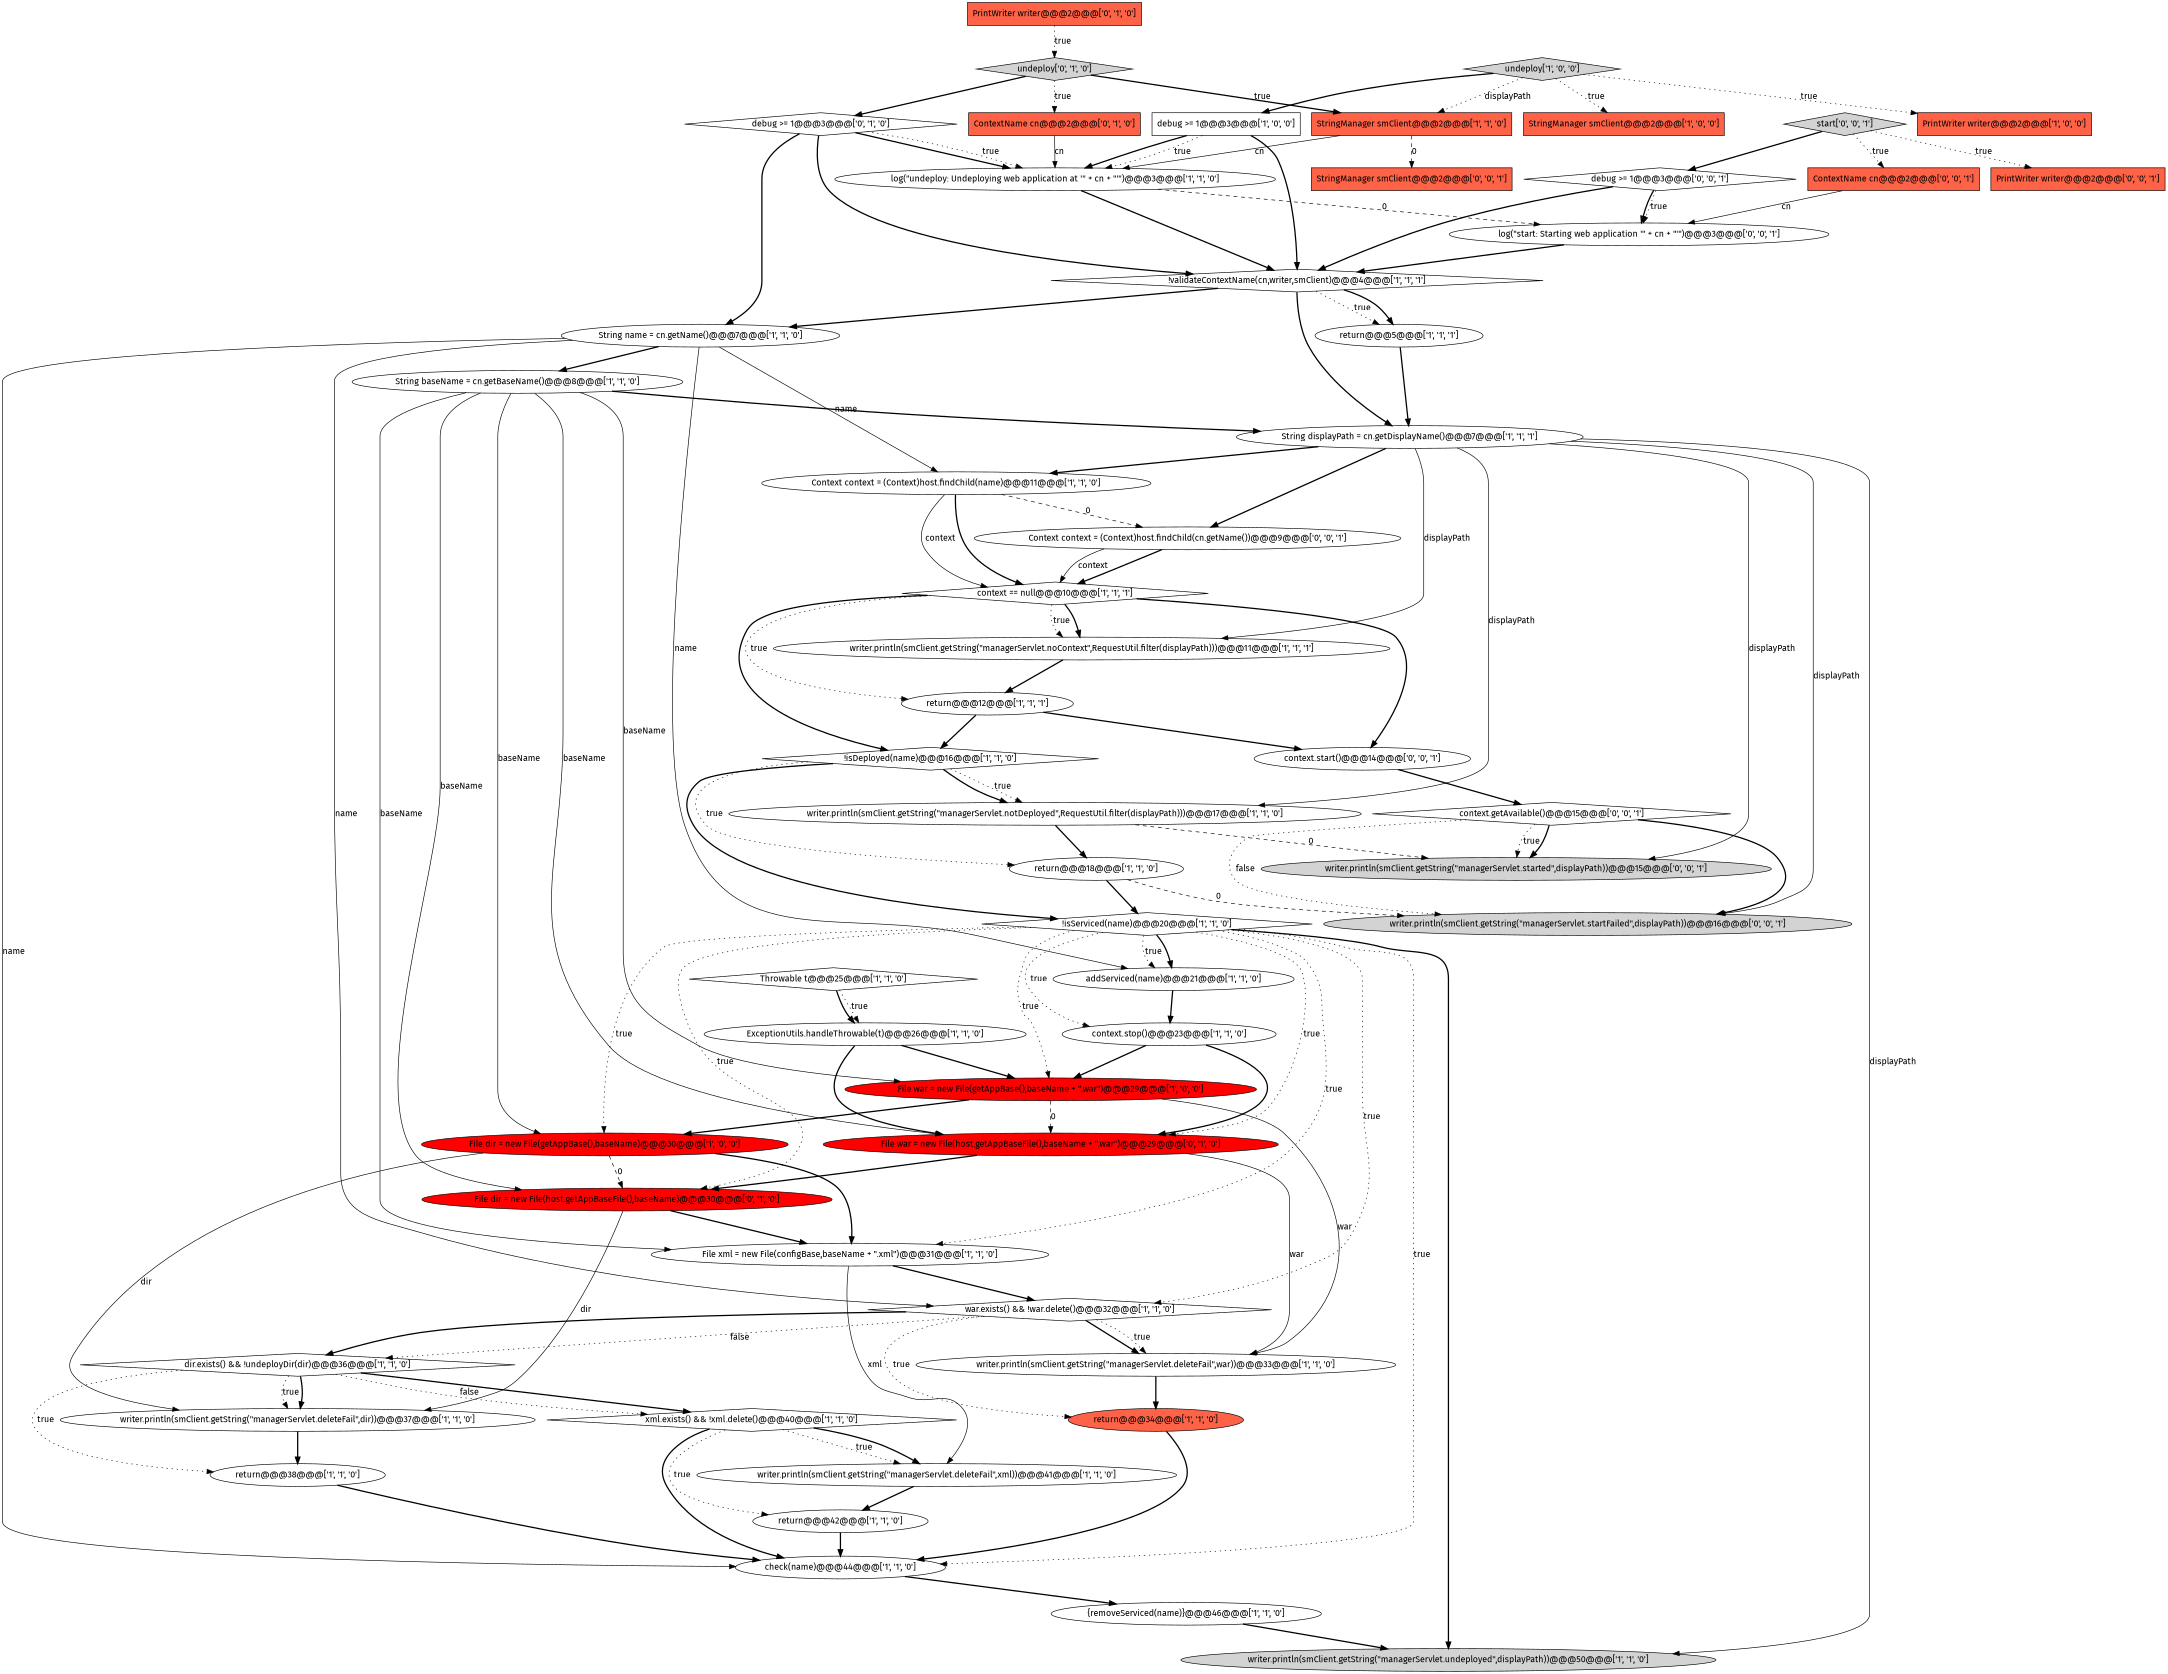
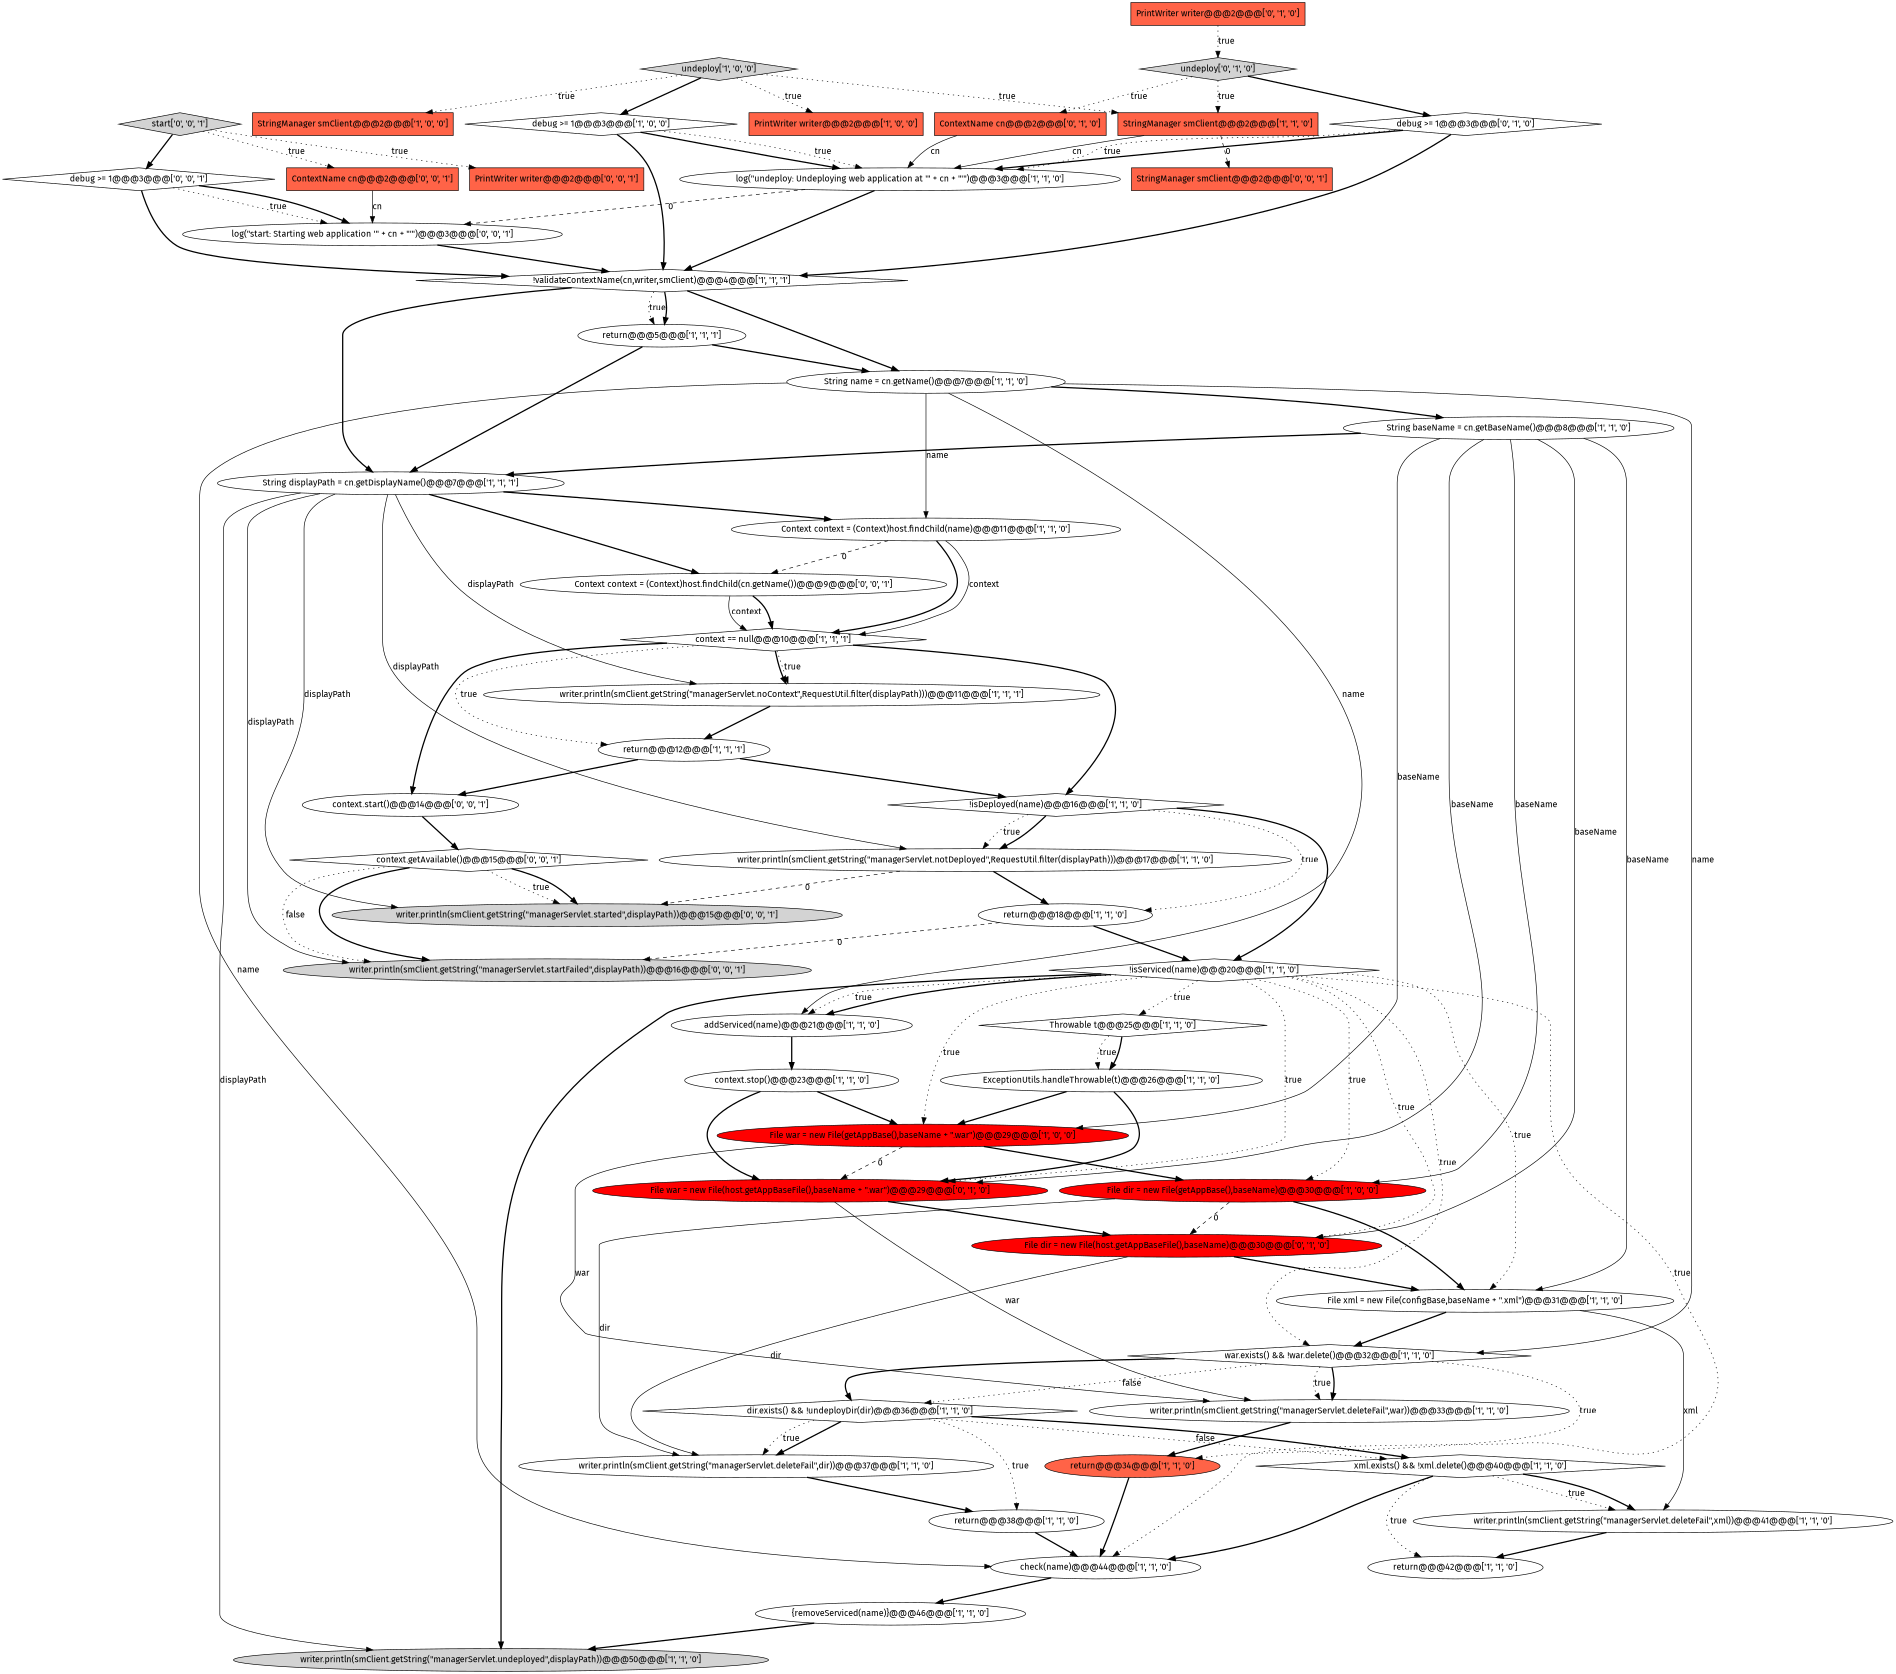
edge "undeploy['0', '1', '0']" -> "StringManager smClient@@@2@@@['1', '1', '0']": style bold -> dotted
edge "undeploy['1', '0', '0']" -> "StringManager smClient@@@2@@@['1', '1', '0']": label "displayPath" -> "true"
node "debug >= 1@@@3@@@['1', '0', '0']": shape box -> diamond
edge "debug >= 1@@@3@@@['0', '1', '0']" -> "String name = cn.getName()@@@7@@@['1', '1', '0']": now "return@@@5@@@['1', '1', '1']" -> "String name = cn.getName()@@@7@@@['1', '1', '0']"
edge "!isServiced(name)@@@20@@@['1', '1', '0']" -> "context.stop()@@@23@@@['1', '1', '0']": now "!isServiced(name)@@@20@@@['1', '1', '0']" -> "Throwable t@@@25@@@['1', '1', '0']"
edge "return@@@42@@@['1', '1', '0']" -> "check(name)@@@44@@@['1', '1', '0']": removed
